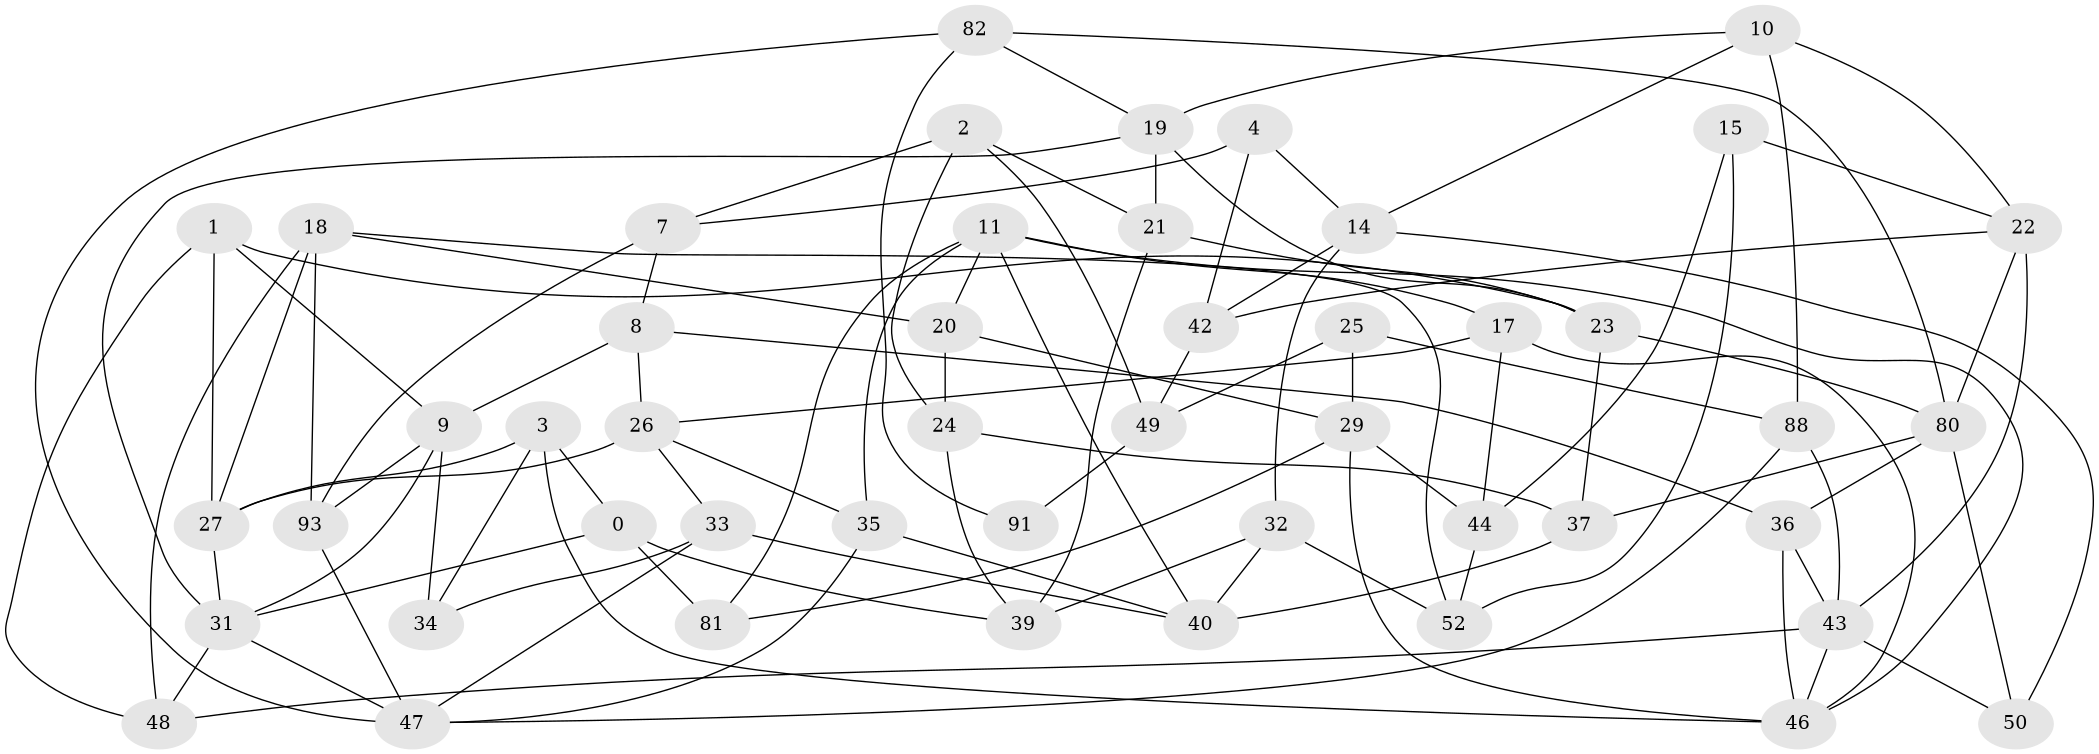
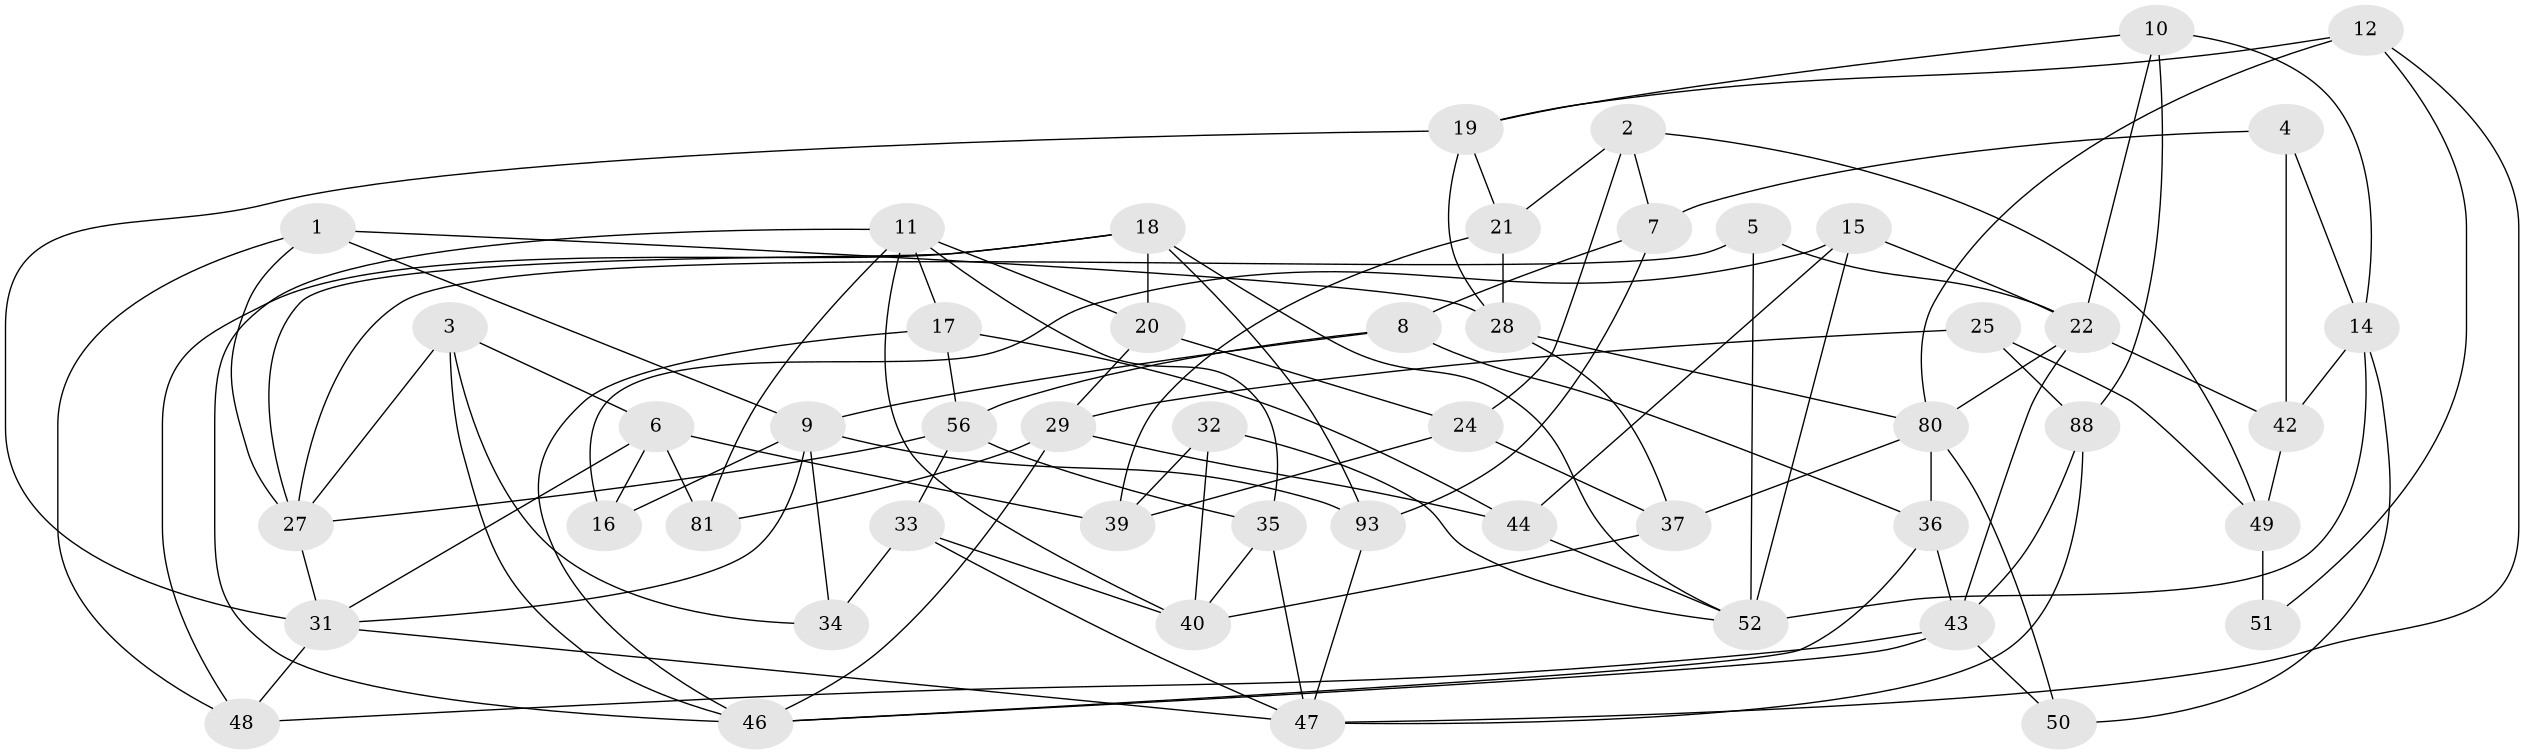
node "82": label "82" -> "12"
node "5": added
node "23": label "23" -> "28"
edge "14" -- "32": now "14" -- "52"
node "26": label "26" -> "56"
node "16": added
node "0": label "0" -> "6"
node "91": label "91" -> "51"
